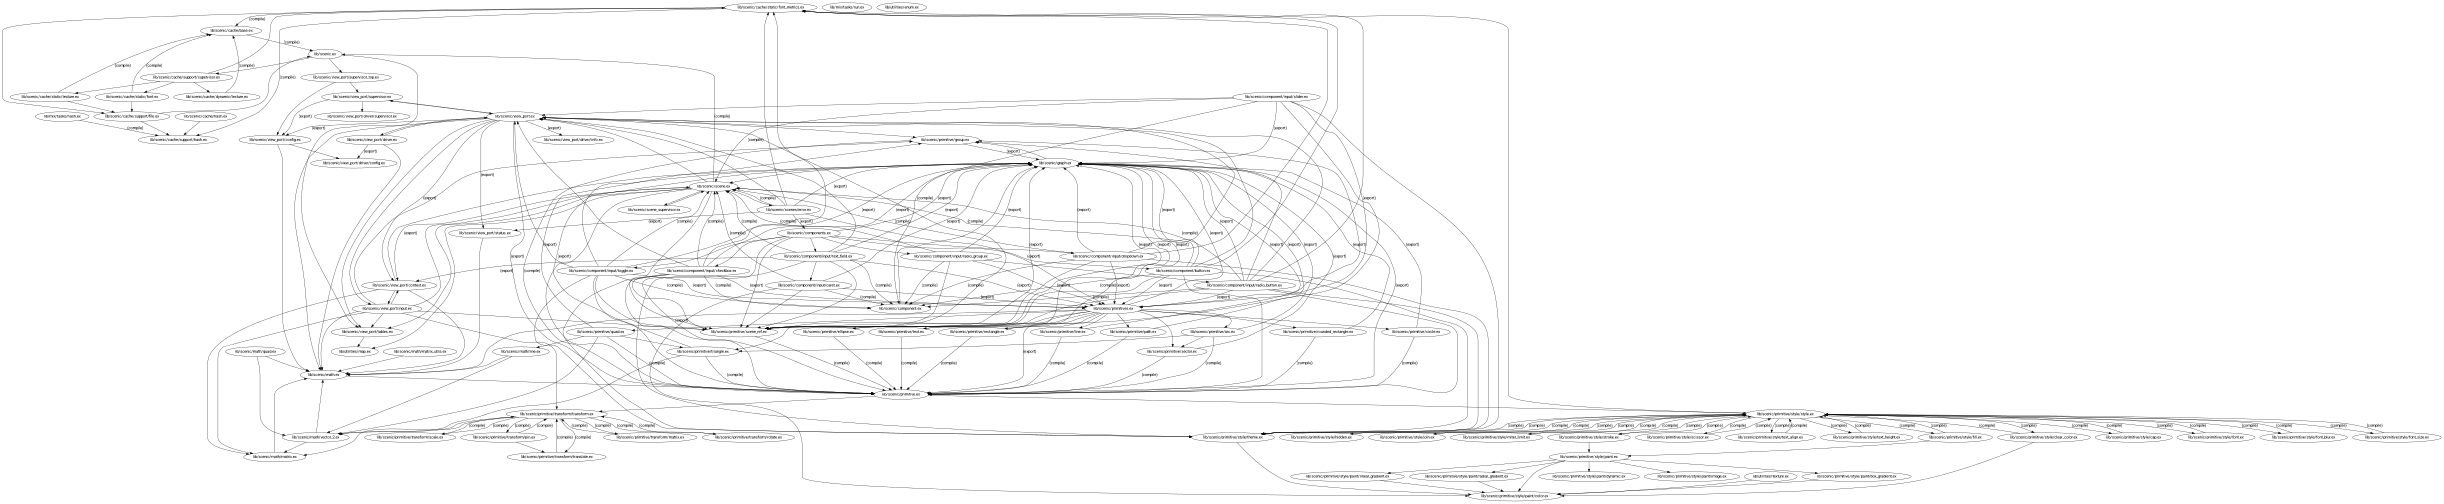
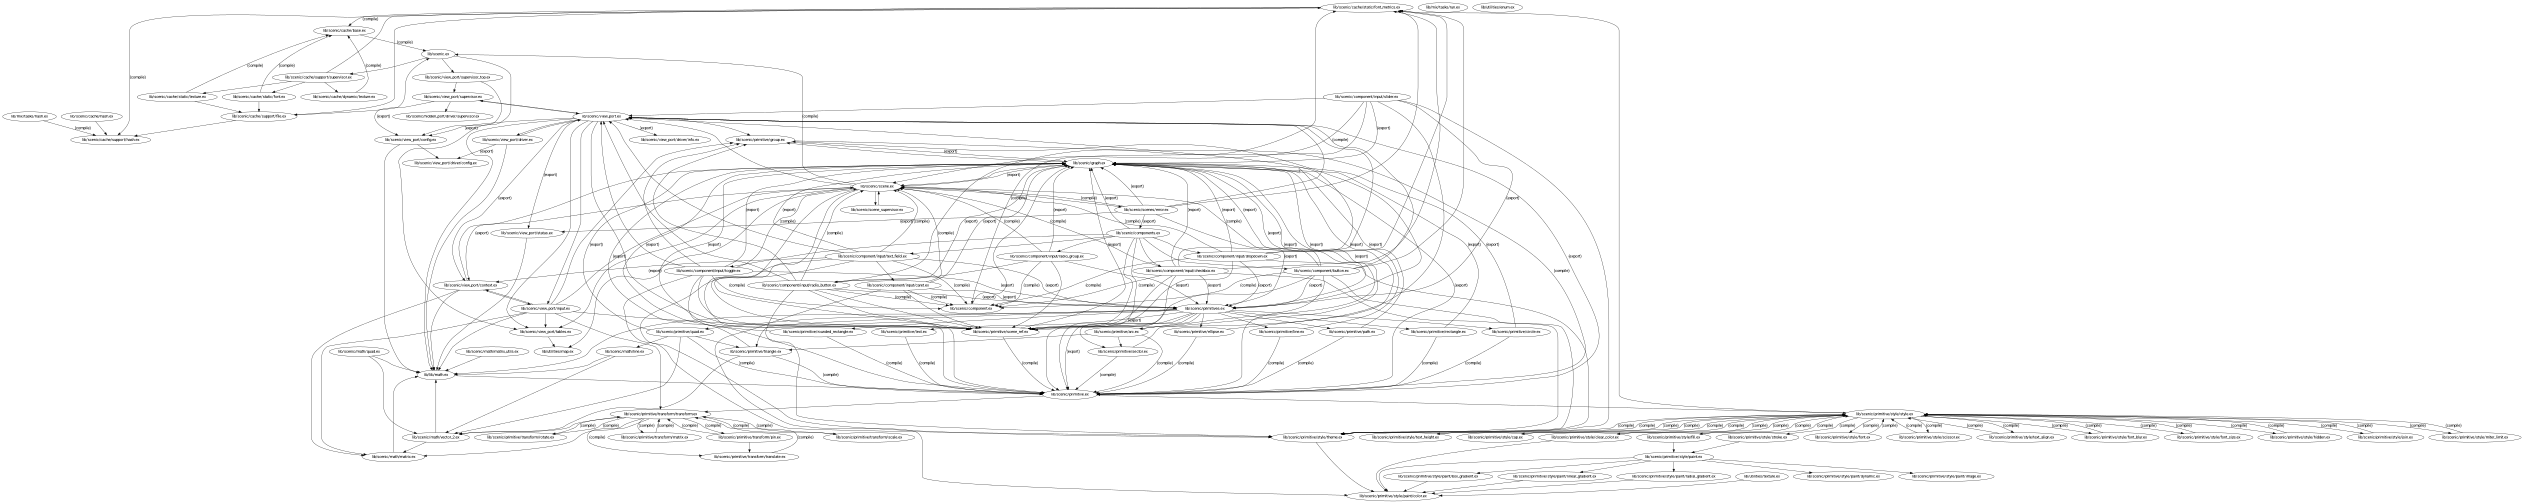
node "lib/scenic/view_port/driver/supervisor.ex": label "lib/scenic/view_port/driver/supervisor.ex" -> "lib/scenic/hidden_port/driver/supervisor.ex"
edge "lib/scenic/scene.ex" -> "lib/scenic/graph.ex": added, label "(export)"
node "lib/scenic/math.ex": label "lib/scenic/math.ex" -> "lib/lib/math.ex"
edge "lib/scenic/primitive/style/stroke.ex" -> "lib/scenic/primitive/style/style.ex": removed, label "(compile)"
